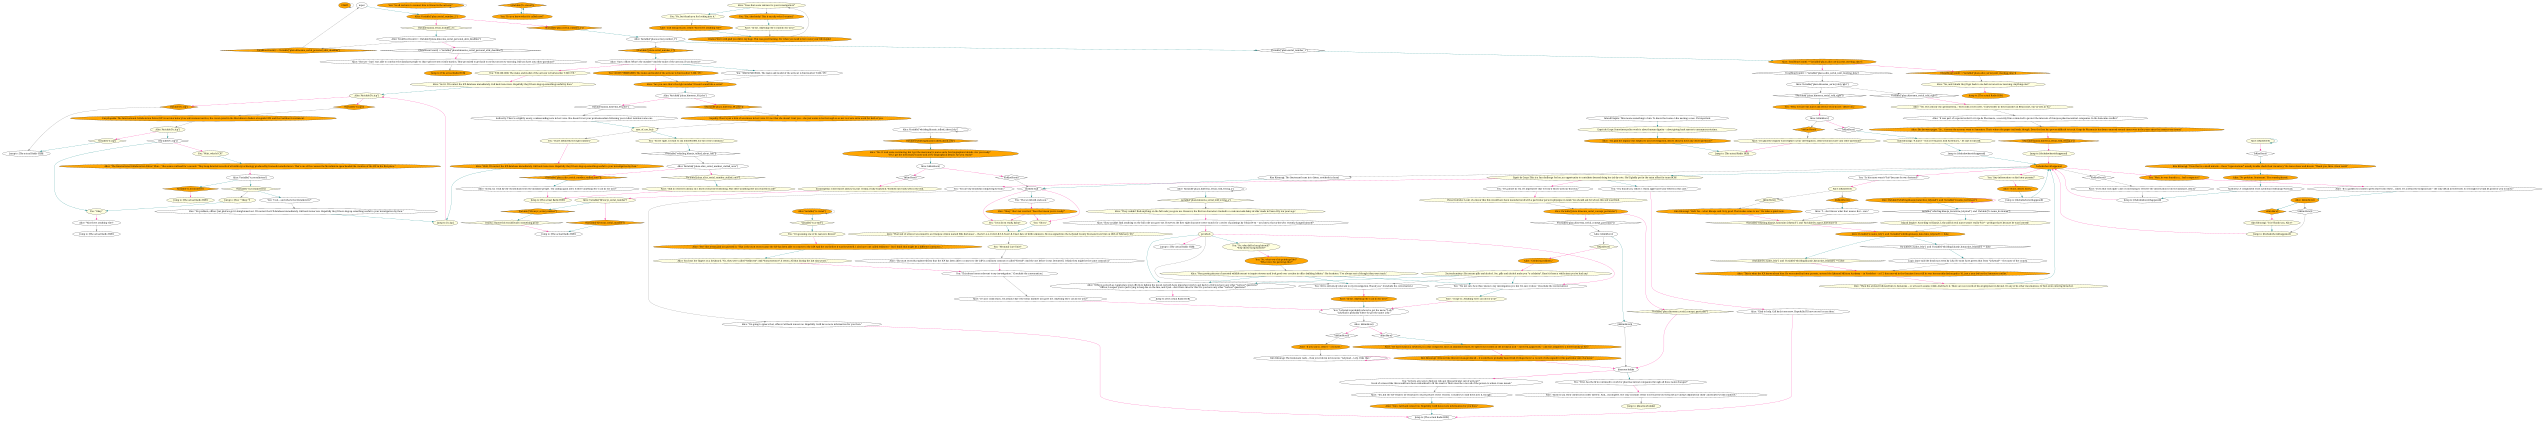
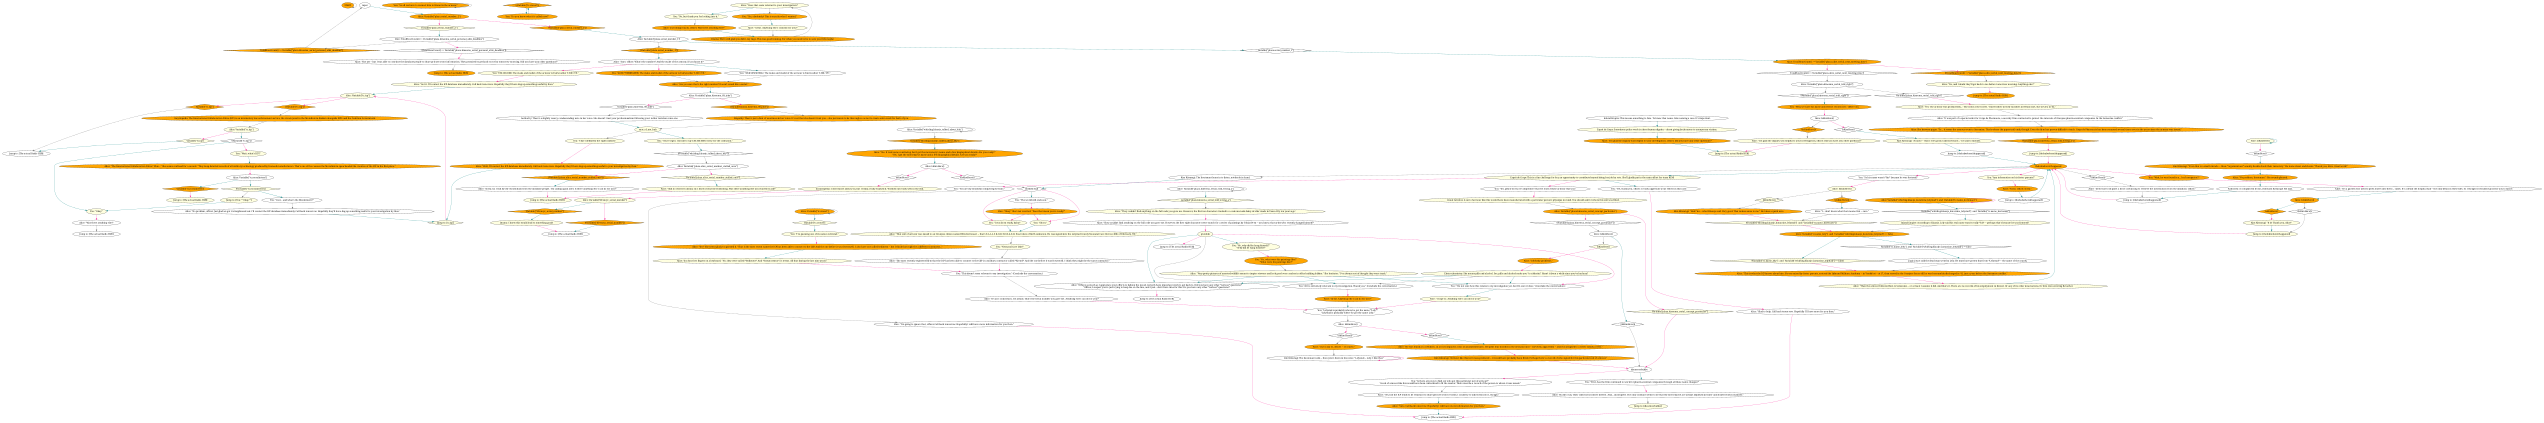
node "Jump to: [tc.icp]": shape ellipse -> diamond
node "Drama: I knew this would lead to something good!": shape diamond -> ellipse
